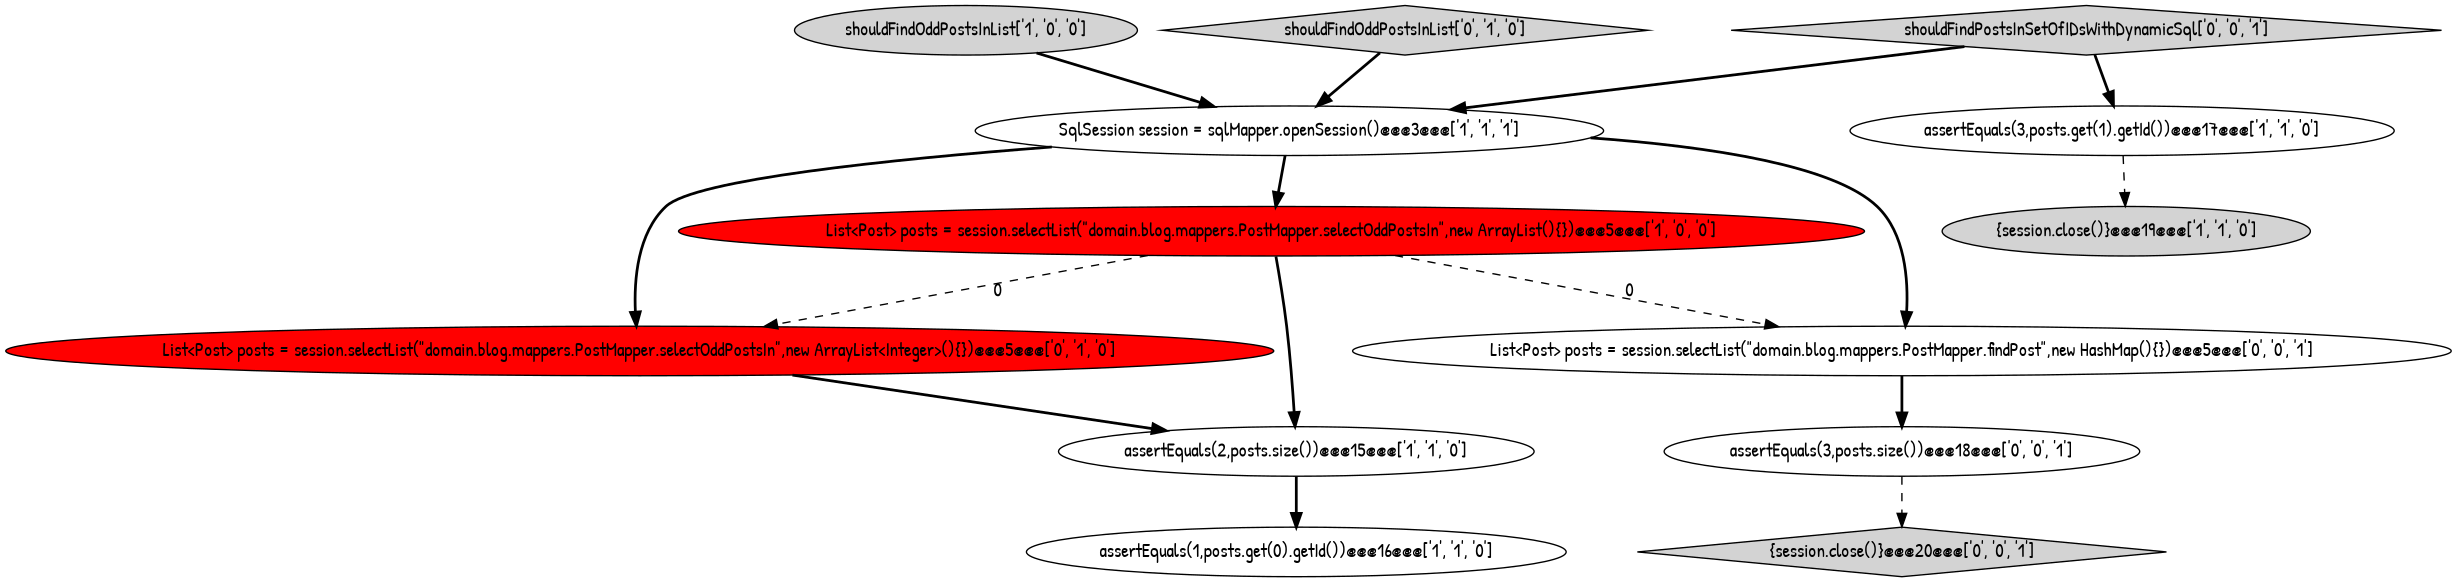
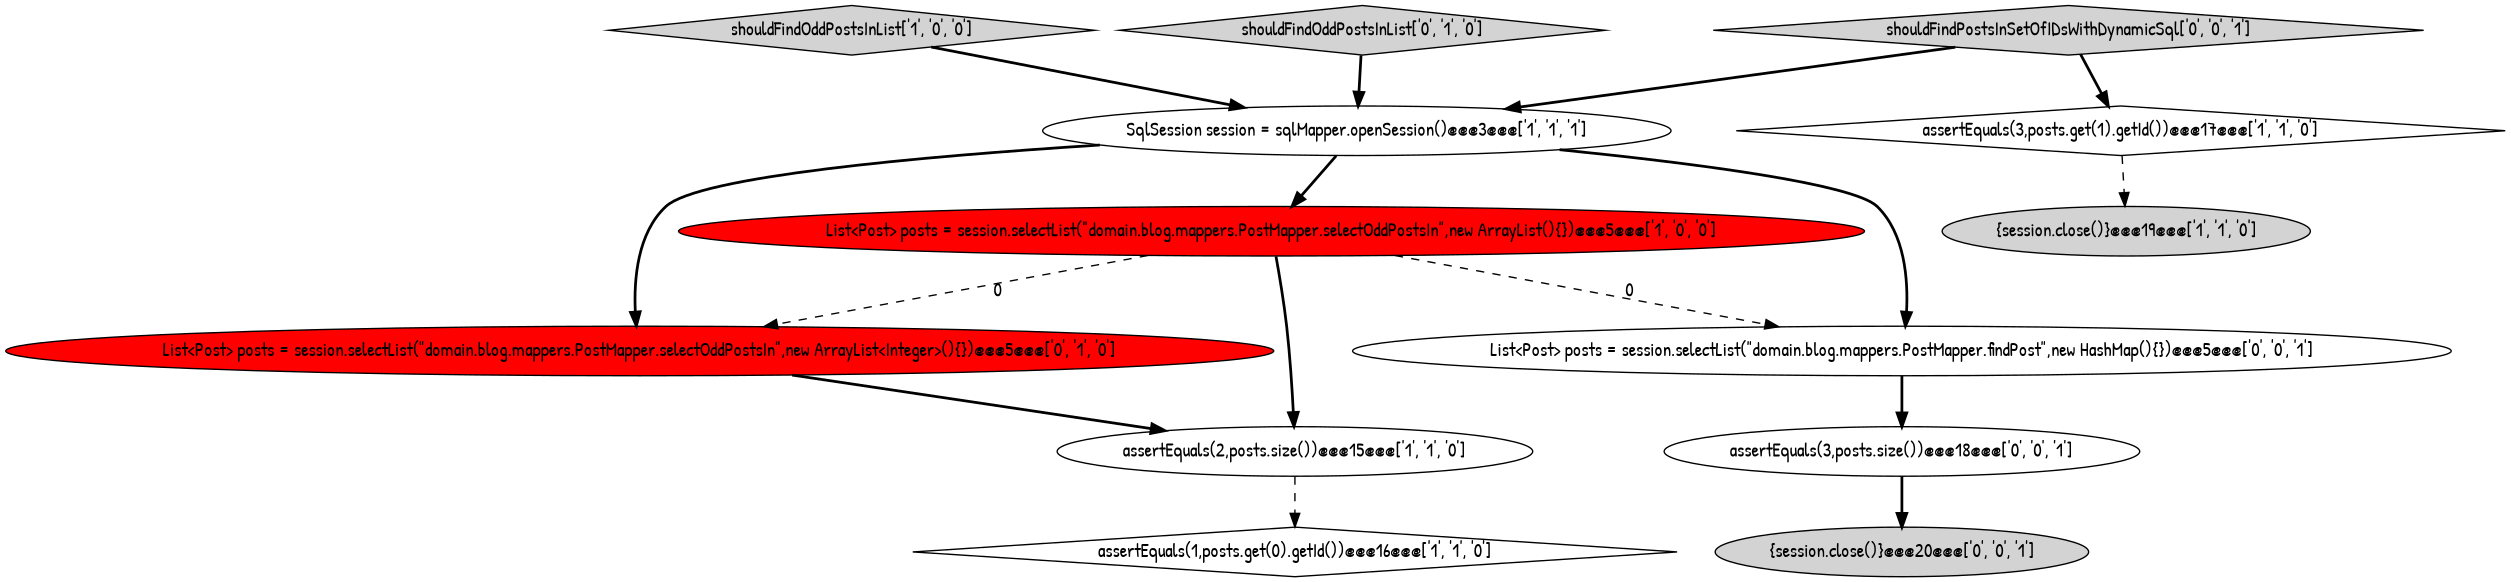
node "shouldFindOddPostsInList['1', '0', '0']": shape ellipse -> diamond
node "assertEquals(3,posts.get(1).getId())@@@17@@@['1', '1', '0']": shape ellipse -> diamond
edge "assertEquals(2,posts.size())@@@15@@@['1', '1', '0']" -> "assertEquals(1,posts.get(0).getId())@@@16@@@['1', '1', '0']": style bold -> dashed
edge "assertEquals(3,posts.size())@@@18@@@['0', '0', '1']" -> "{session.close()}@@@20@@@['0', '0', '1']": style dashed -> bold
node "assertEquals(1,posts.get(0).getId())@@@16@@@['1', '1', '0']": shape ellipse -> diamond
node "{session.close()}@@@20@@@['0', '0', '1']": shape diamond -> ellipse
